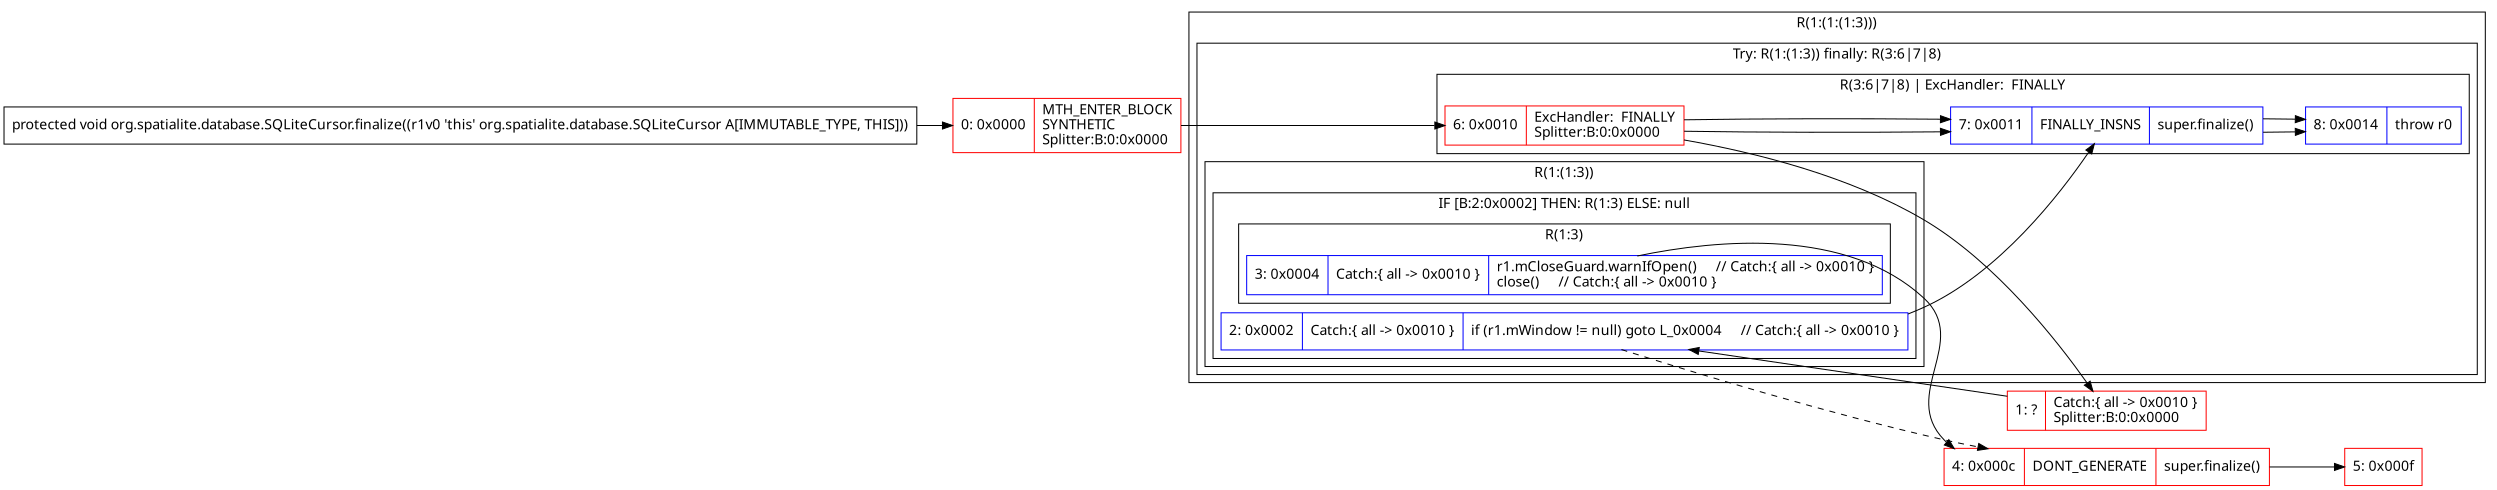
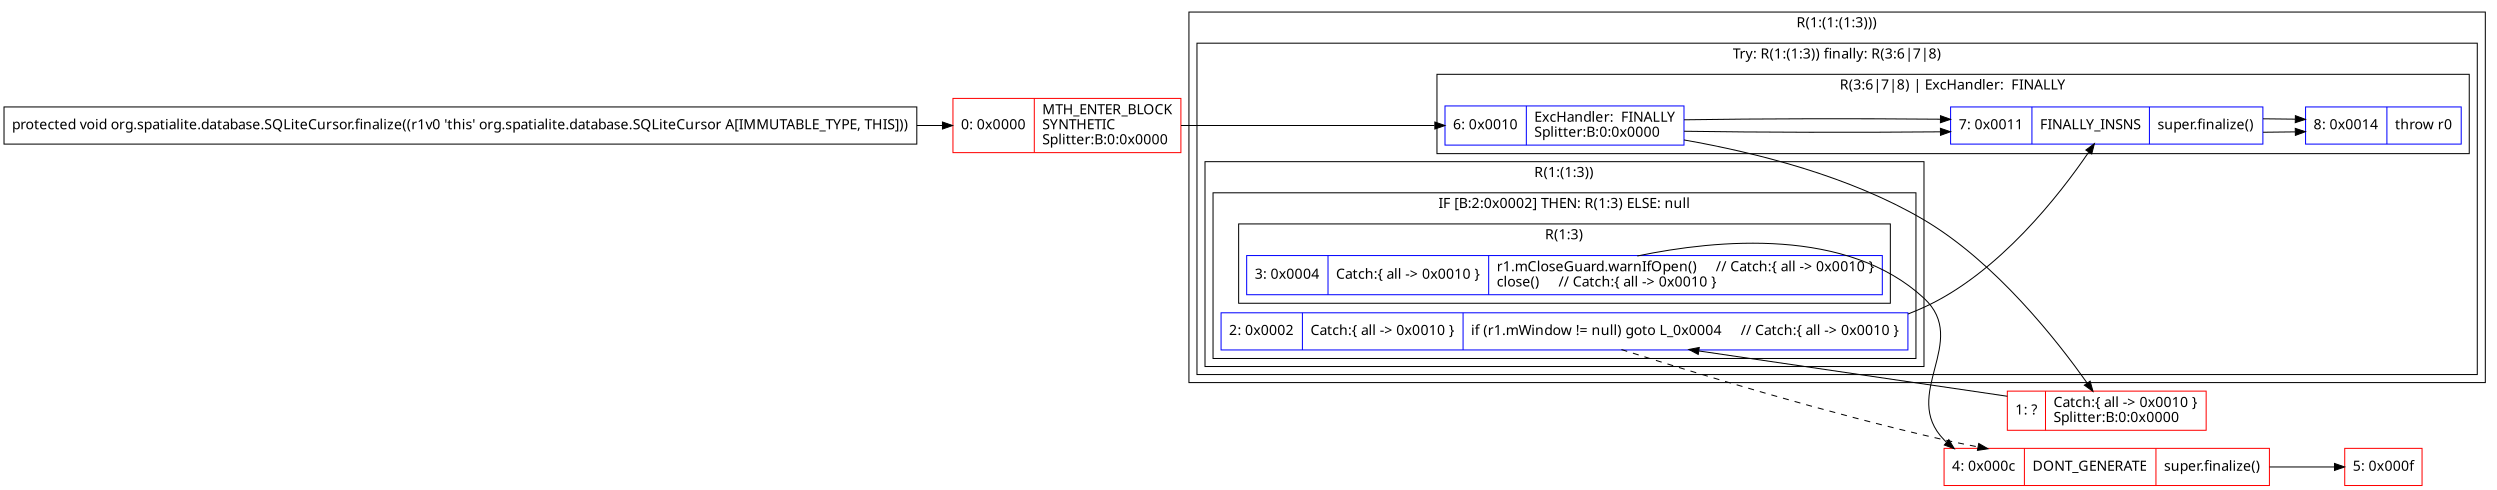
node "6: 0x0010": color red -> blue
